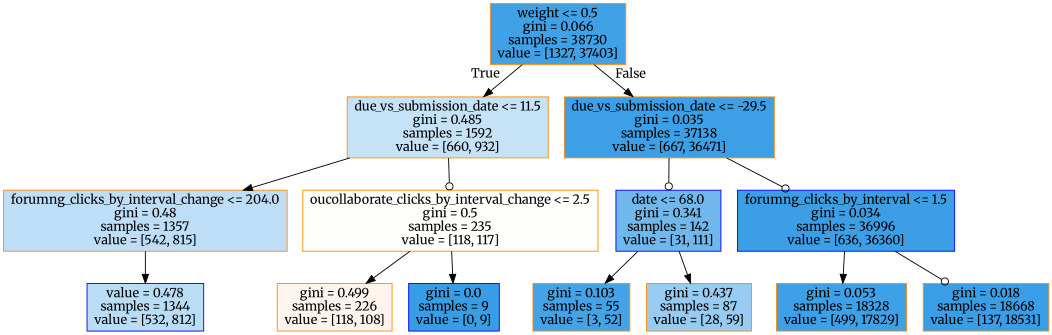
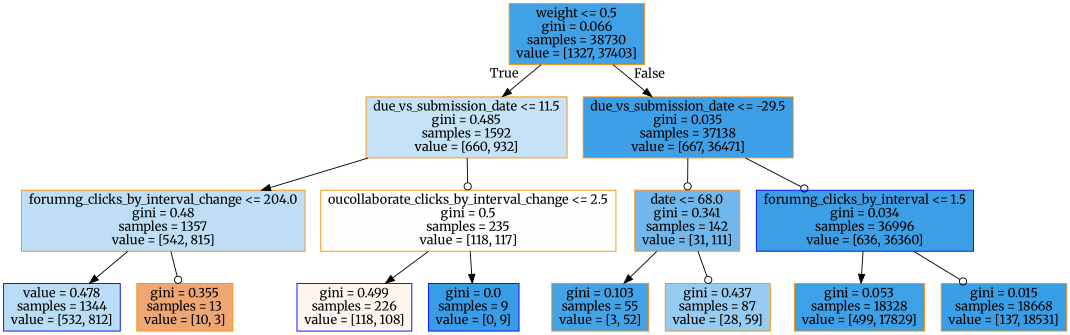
node "date <= 68.0 gini = 0.341 samples = 142 value = [31, 111]": color blue -> darkorange
edge "date <= 68.0 gini = 0.341 samples = 142 value = [31, 111]" -> "gini = 0.437 samples = 87 value = [28, 59]": arrowhead normal -> odot
node "gini = 0.355 samples = 13 value = [10, 3]": added
node "gini = 0.499 samples = 226 value = [118, 108]": color darkorange -> blue
node "gini = 0.018 samples = 18668 value = [137, 18531]": label "gini = 0.018 samples = 18668 value = [137, 18531]" -> "gini = 0.015 samples = 18668 value = [137, 18531]"
